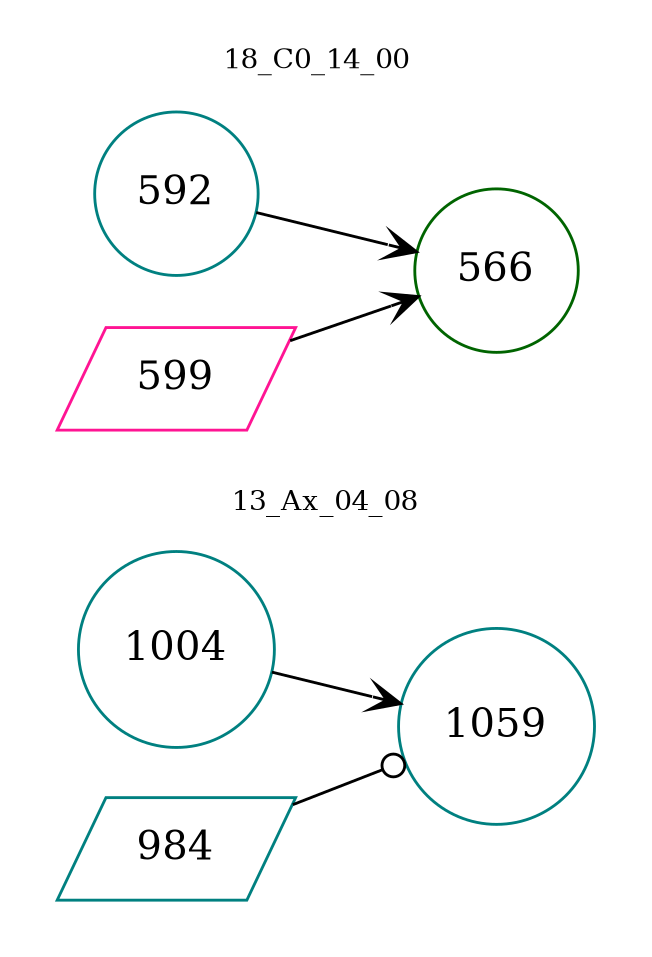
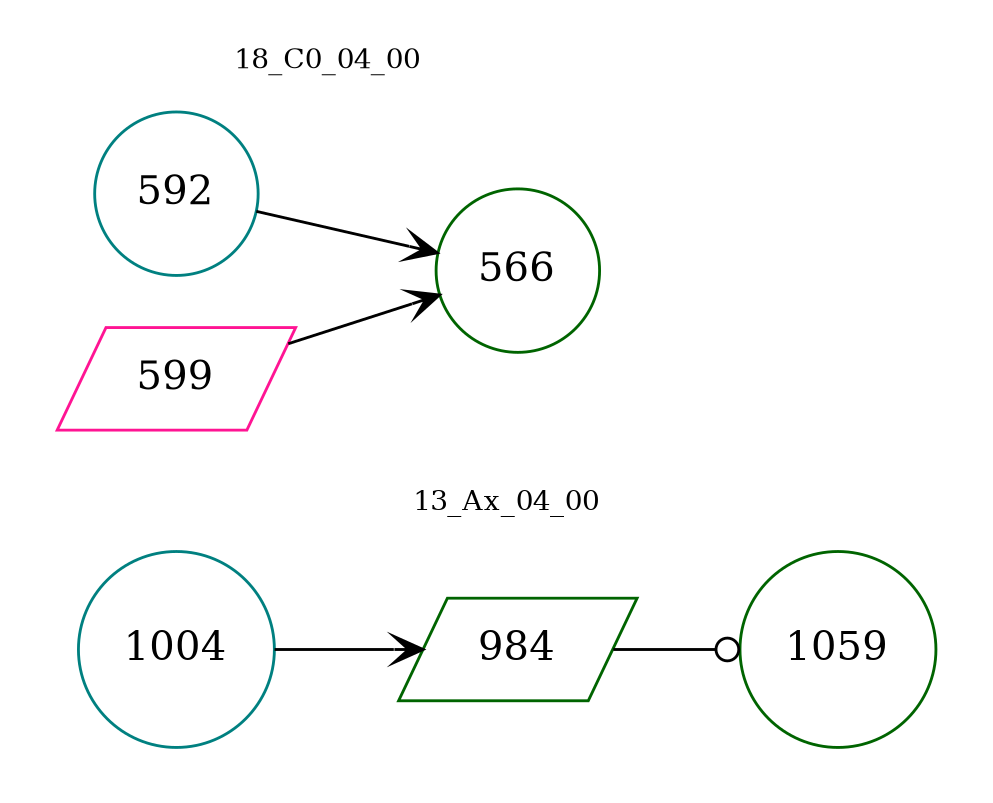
cluster "18_C0_14_00": label "18_C0_14_00" -> "18_C0_04_00"
cluster "13_Ax_04_08": label "13_Ax_04_08" -> "13_Ax_04_00"
edge "1004" -> "1059": now "1004" -> "984"
node "1059": color teal -> darkgreen
node "984": color teal -> darkgreen
